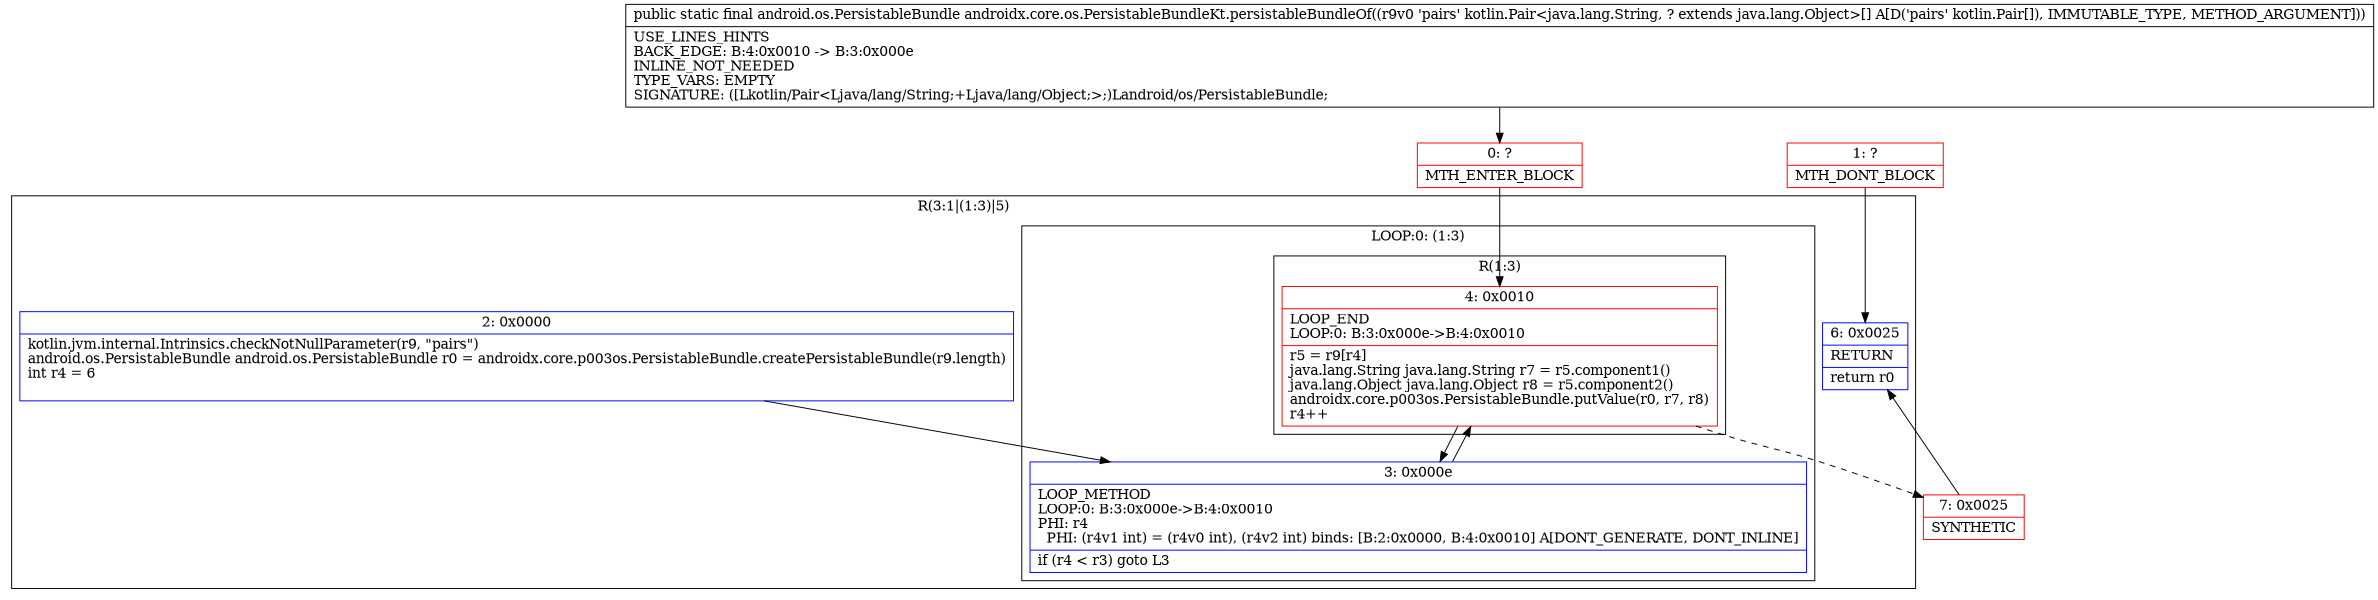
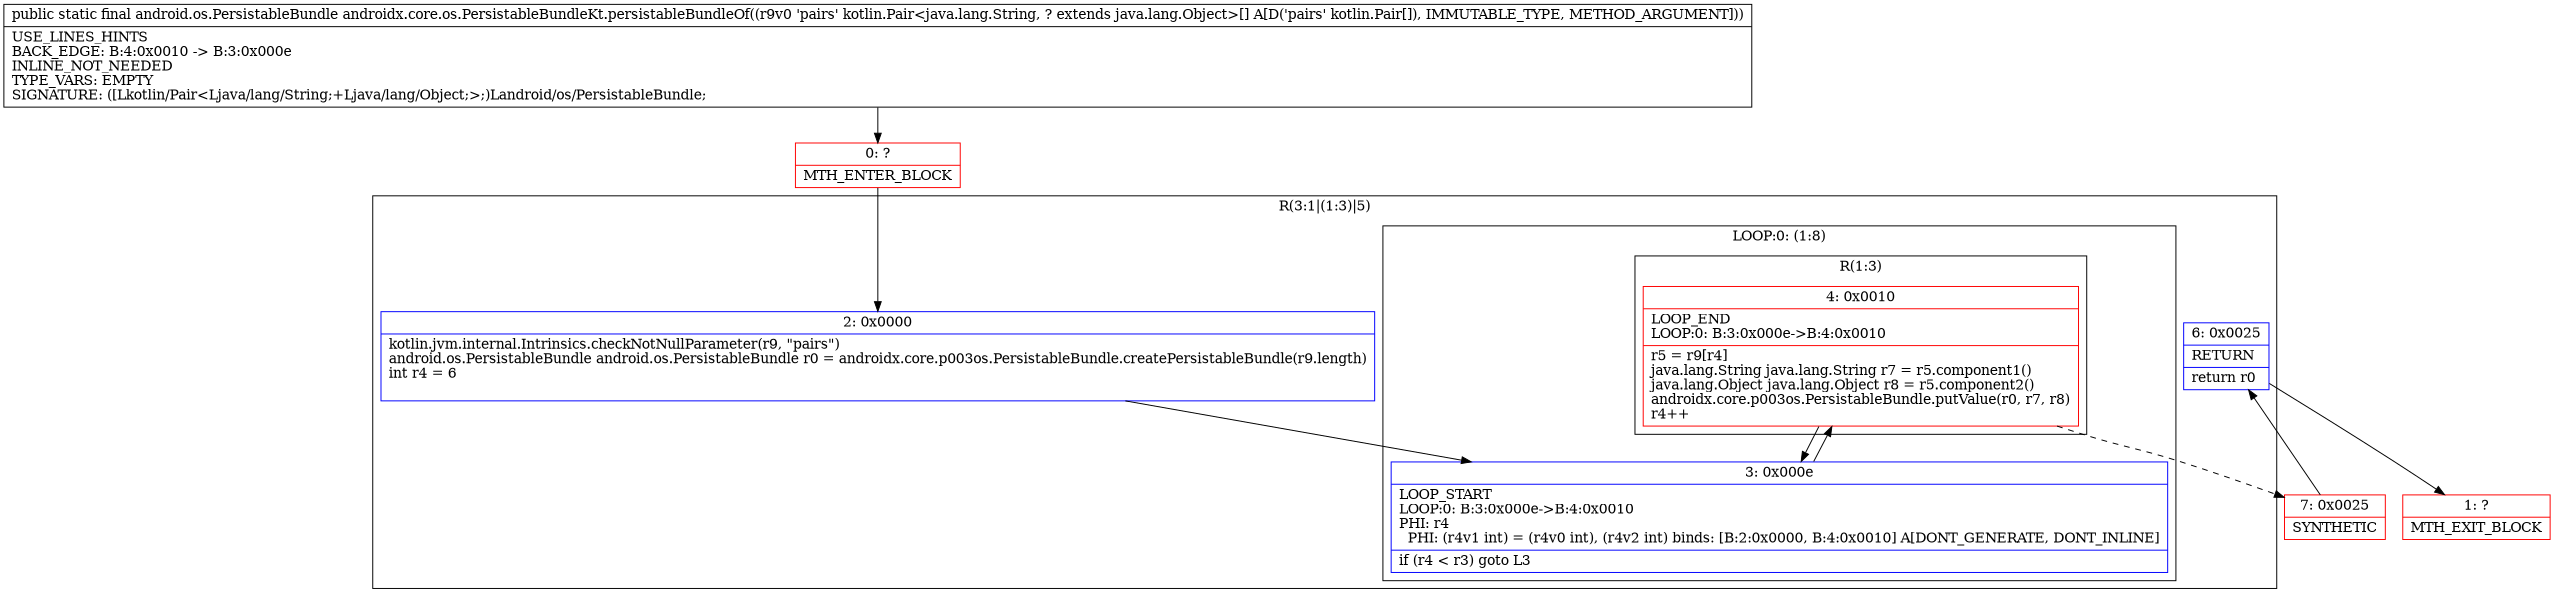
node "1: ?": text "MTH_DONT_BLOCK" -> "MTH_EXIT_BLOCK"
edge "0: ?" -> "4: 0x0010": now "0: ?" -> "2: 0x0000"
cluster "LOOP:0: (1:3)": label "LOOP:0: (1:3)" -> "LOOP:0: (1:8)"
edge "1: ?" -> "6: 0x0025": reversed
node "3: 0x000e": text "LOOP_METHOD" -> "LOOP_START"
